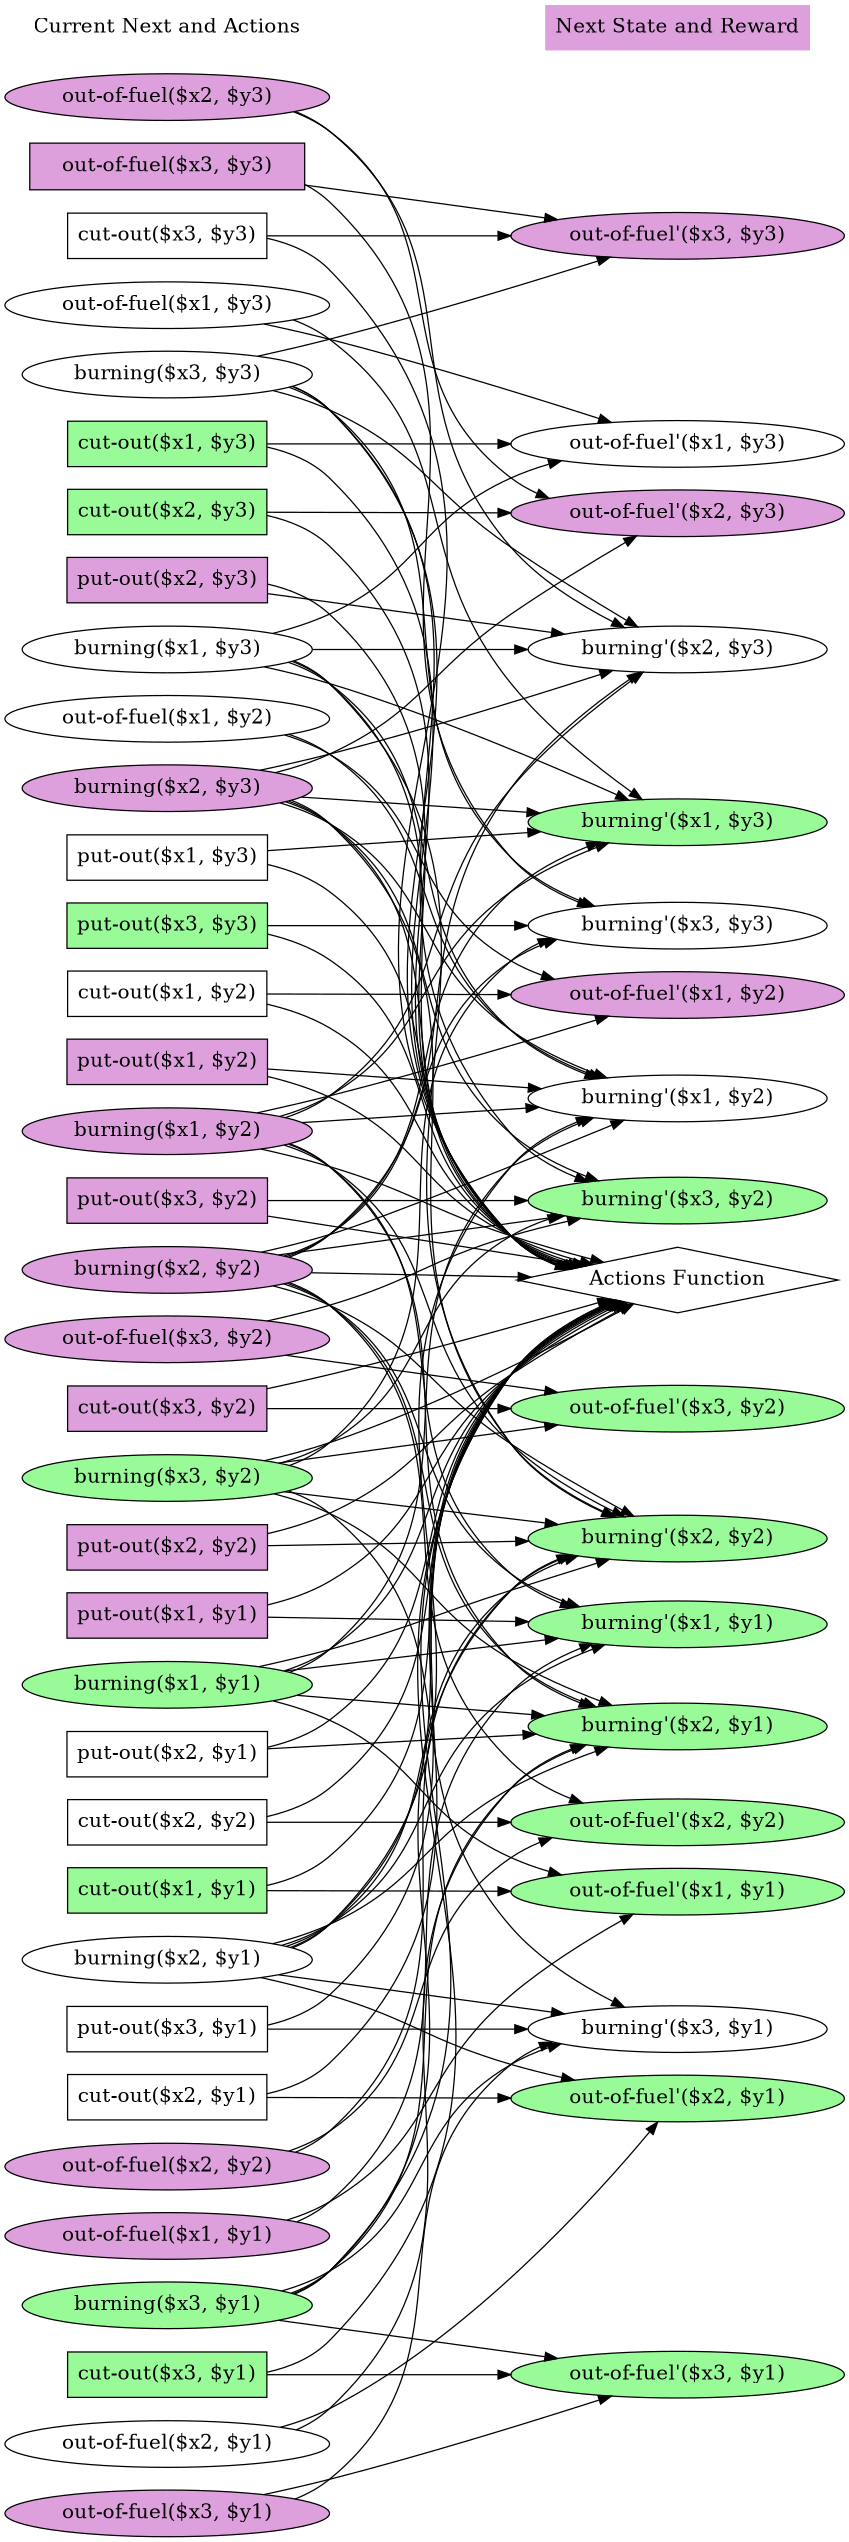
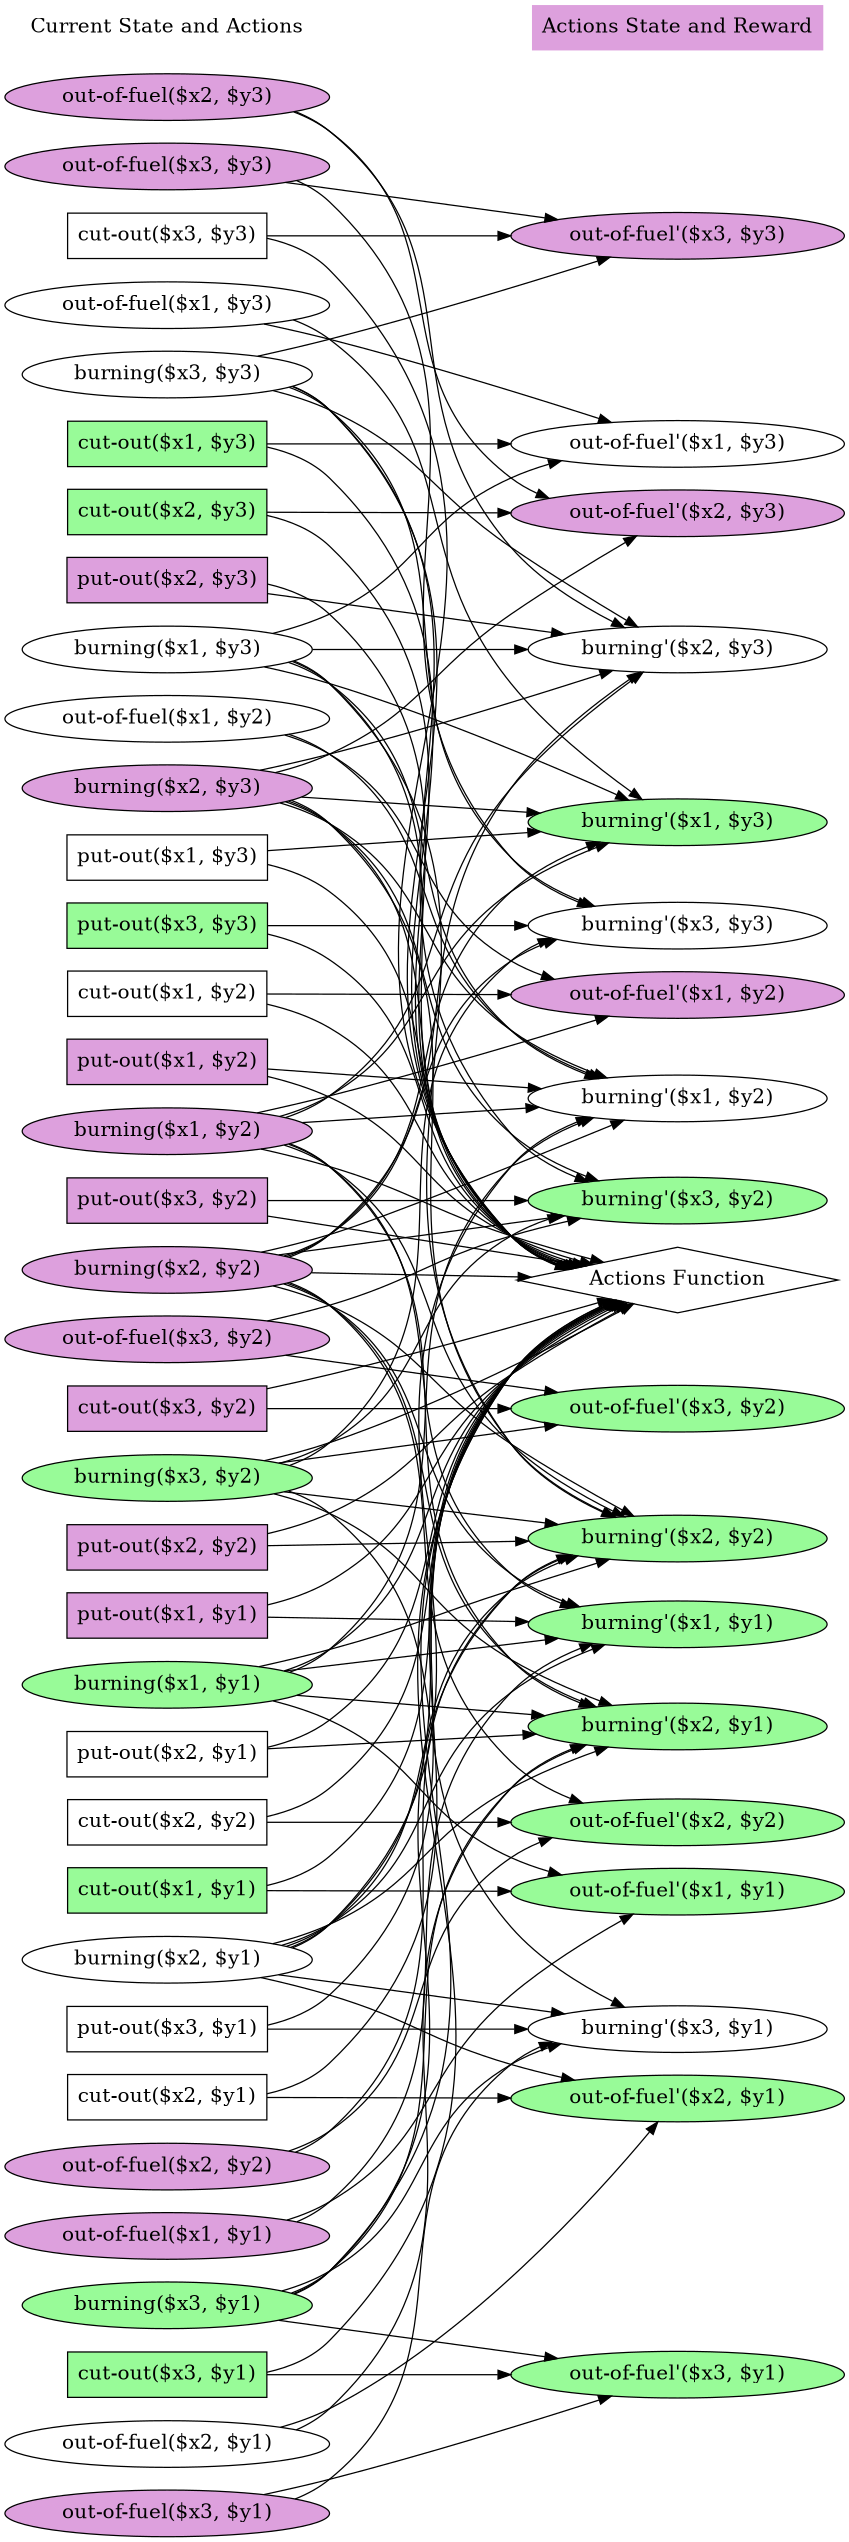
node "Current Next and Actions": label "Current Next and Actions" -> "Current State and Actions"
node "Next State and Reward": label "Next State and Reward" -> "Actions State and Reward"
node "out-of-fuel($x3, $y3)": shape box -> ellipse
